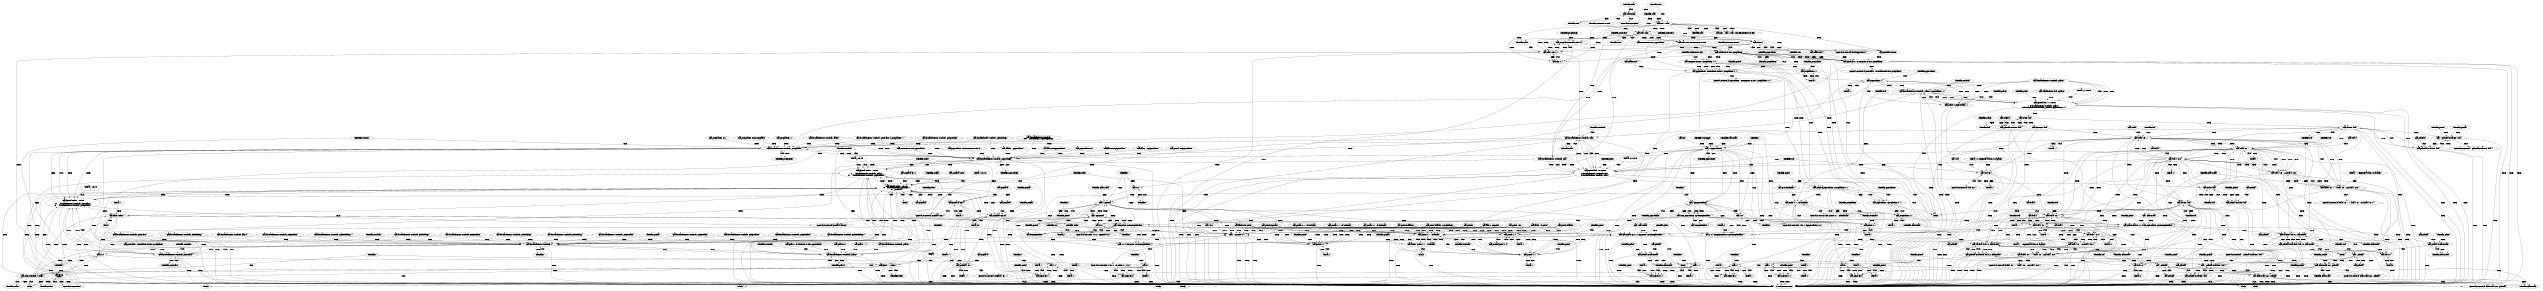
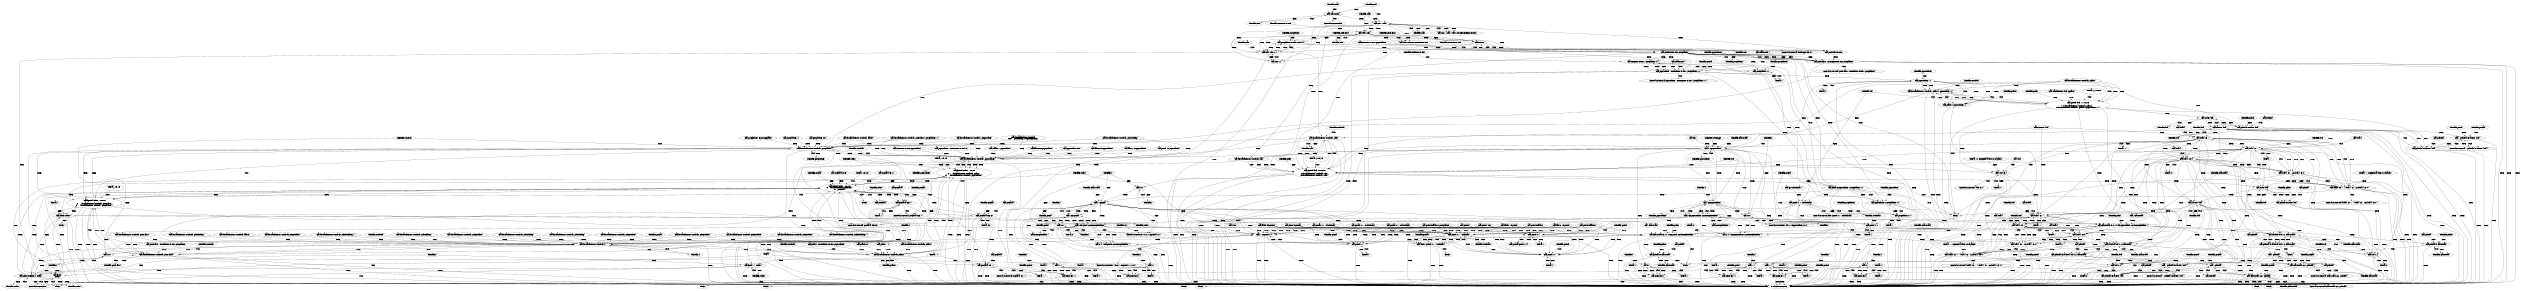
edge "(Call,p_first + p_ptrn_lines - 1)" -> "(Call,p_ptrn_lines - 1)": now "(Call,p_len[0] = strlen (buf))" -> "(Call,p_ptrn_lines - 1)"
node "(Call,format_format (numbuf1, p_hunk_beg))": label "(Call,format_format (numbuf1, p_hunk_beg))" -> "(Call,format_linenum (numbuf1, p_hunk_beg))"
edge "(Call,buf[0] != '<' || (buf[1] != ' ' && buf[1] != 't'))" -> "(Call,buf[0] != '<')": added, label "CFG:"
edge "(ControlStructure,if (! (p_line[i] = savestr (buf))))" -> "(Call,! (p_line[i] = savestr (buf)))": reversed
